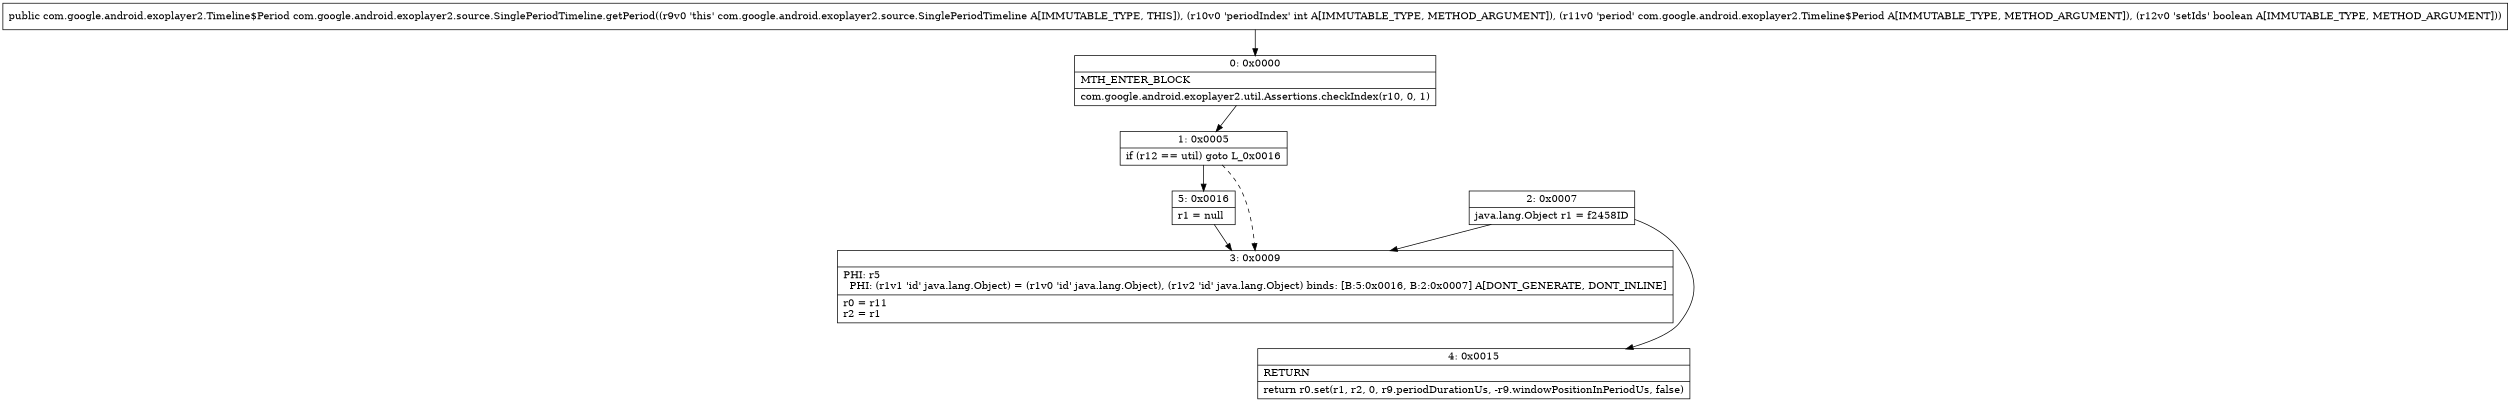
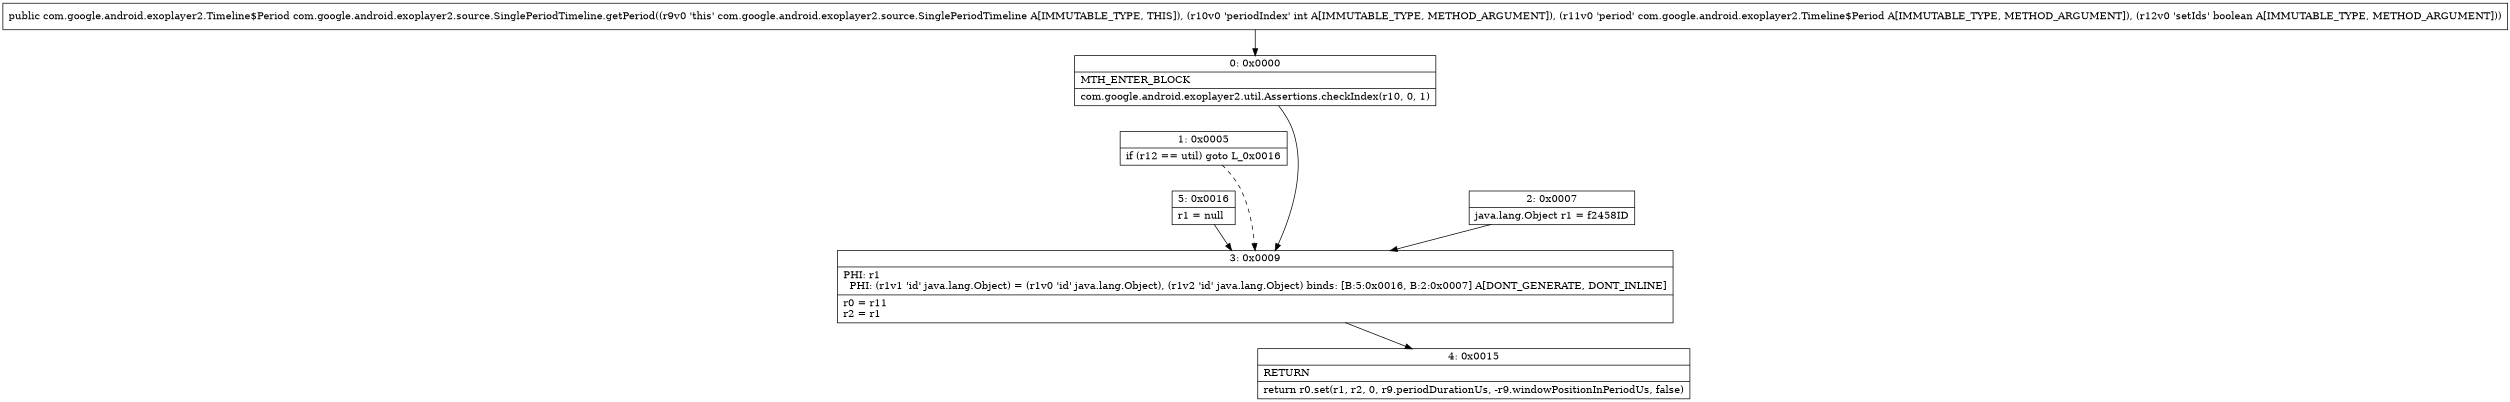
edge "0: 0x0000" -> "1: 0x0005": now "0: 0x0000" -> "3: 0x0009"
edge "1: 0x0005" -> "5: 0x0016": removed
node "3: 0x0009": text "PHI: r5" -> "PHI: r1"
edge "2: 0x0007" -> "4: 0x0015": now "3: 0x0009" -> "4: 0x0015"
